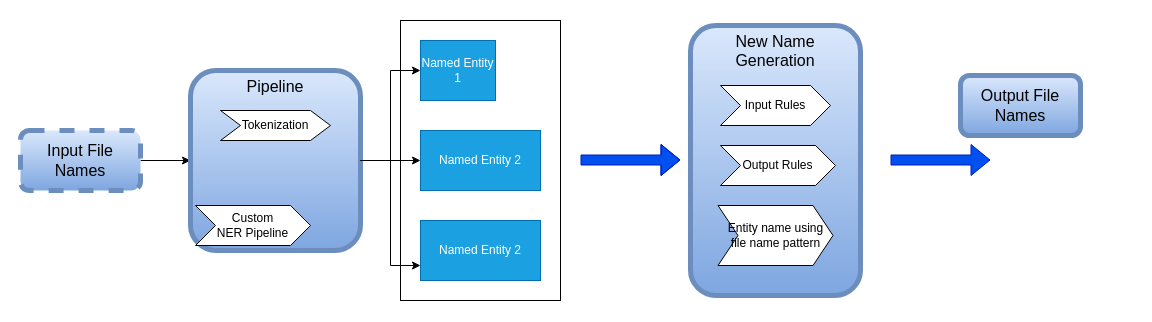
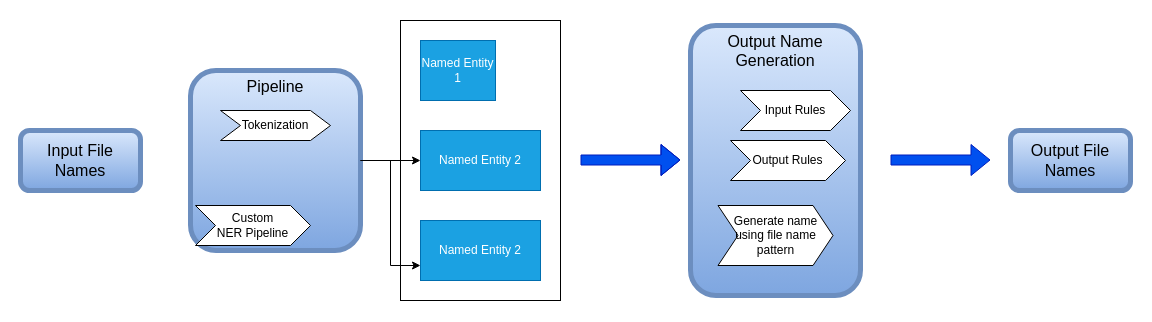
node "New Name Generation": label "New Name Generation" -> "Output Name Generation"
edge "Pipeline" -> "Named Entity 1": removed
node "Input Rules": moved (776, 106) -> (796, 111)
node "Output File Names": moved (1021, 106) -> (1071, 161)
node "Input File Names": style dashed -> solid
edge "Input File Names" -> "Pipeline": removed
node "Output Rules": moved (778, 166) -> (788, 161)
node "Entity name using file name pattern": label "Entity name using file name pattern" -> "Generate name using file name pattern"
